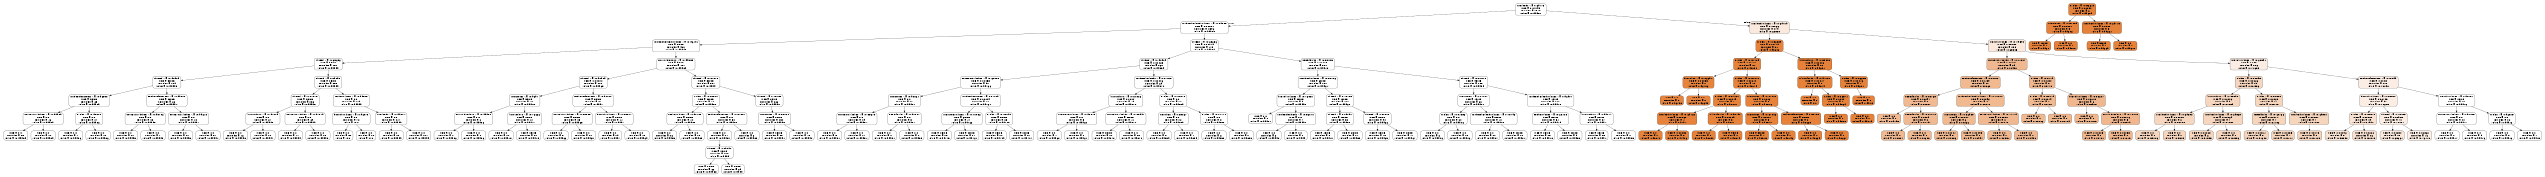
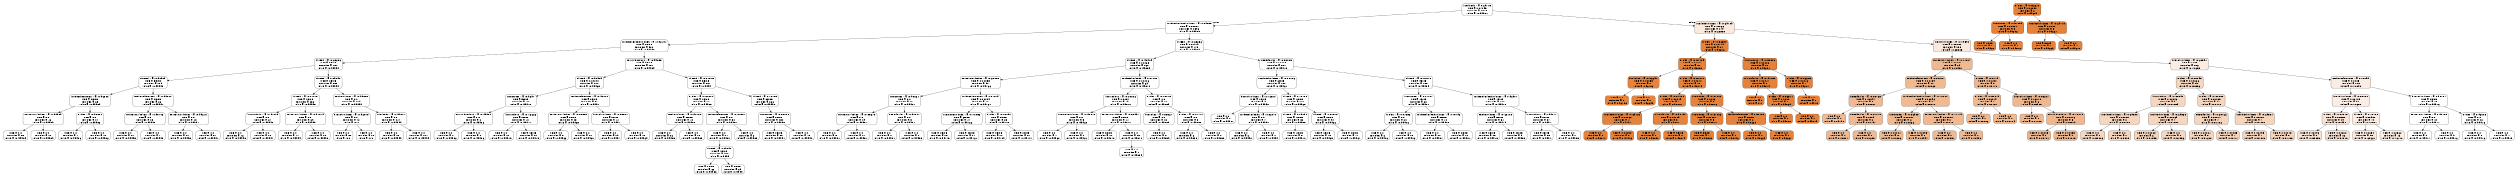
edge "branches <= 0.25267 mae = 0.0 samples = 12 value = -0.99839" -> "mae = 0.0 samples = 4 value = -0.99839": now "mae = 0.0 samples = 23 value = -0.99871" -> "mae = 0.0 samples = 4 value = -0.99839"
node "mae = 2e-05 samples = 27 value = -0.99955": removed
node "mae = 0.00095 samples = 4 value = -0.34112": added
